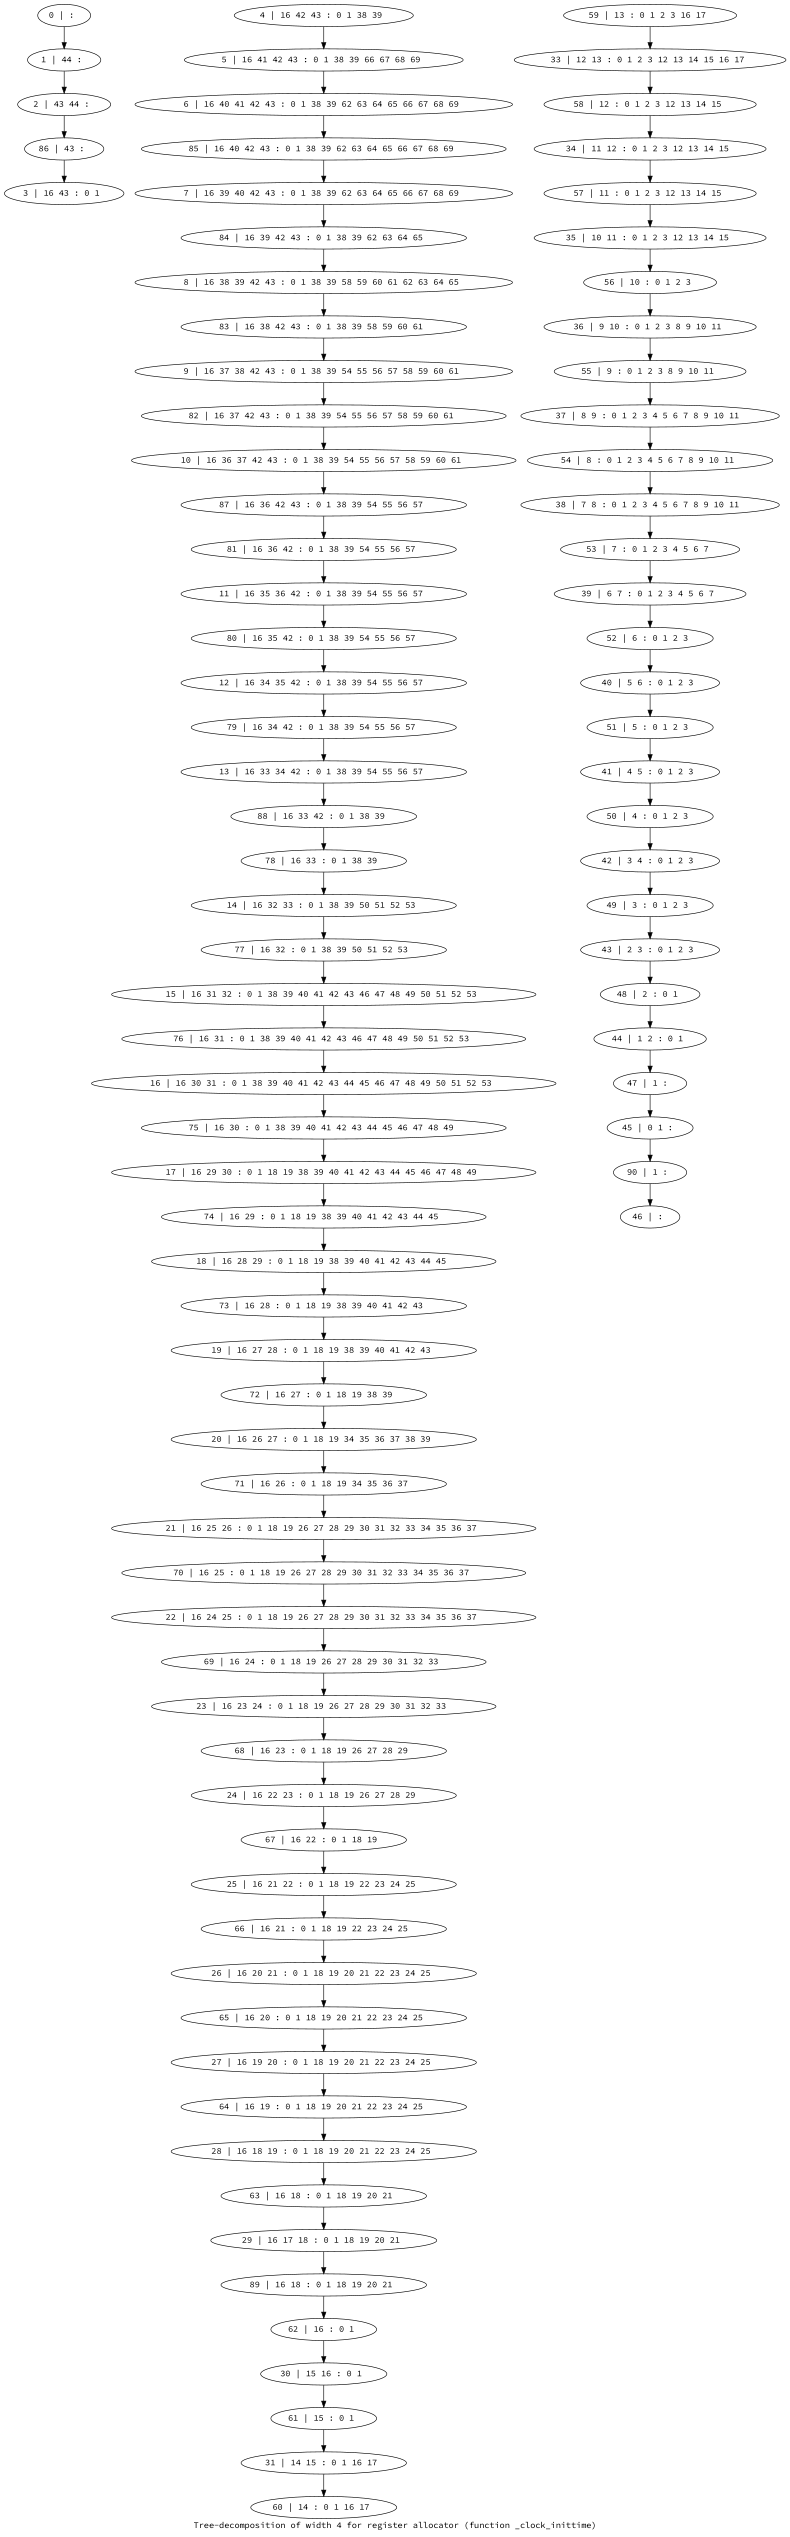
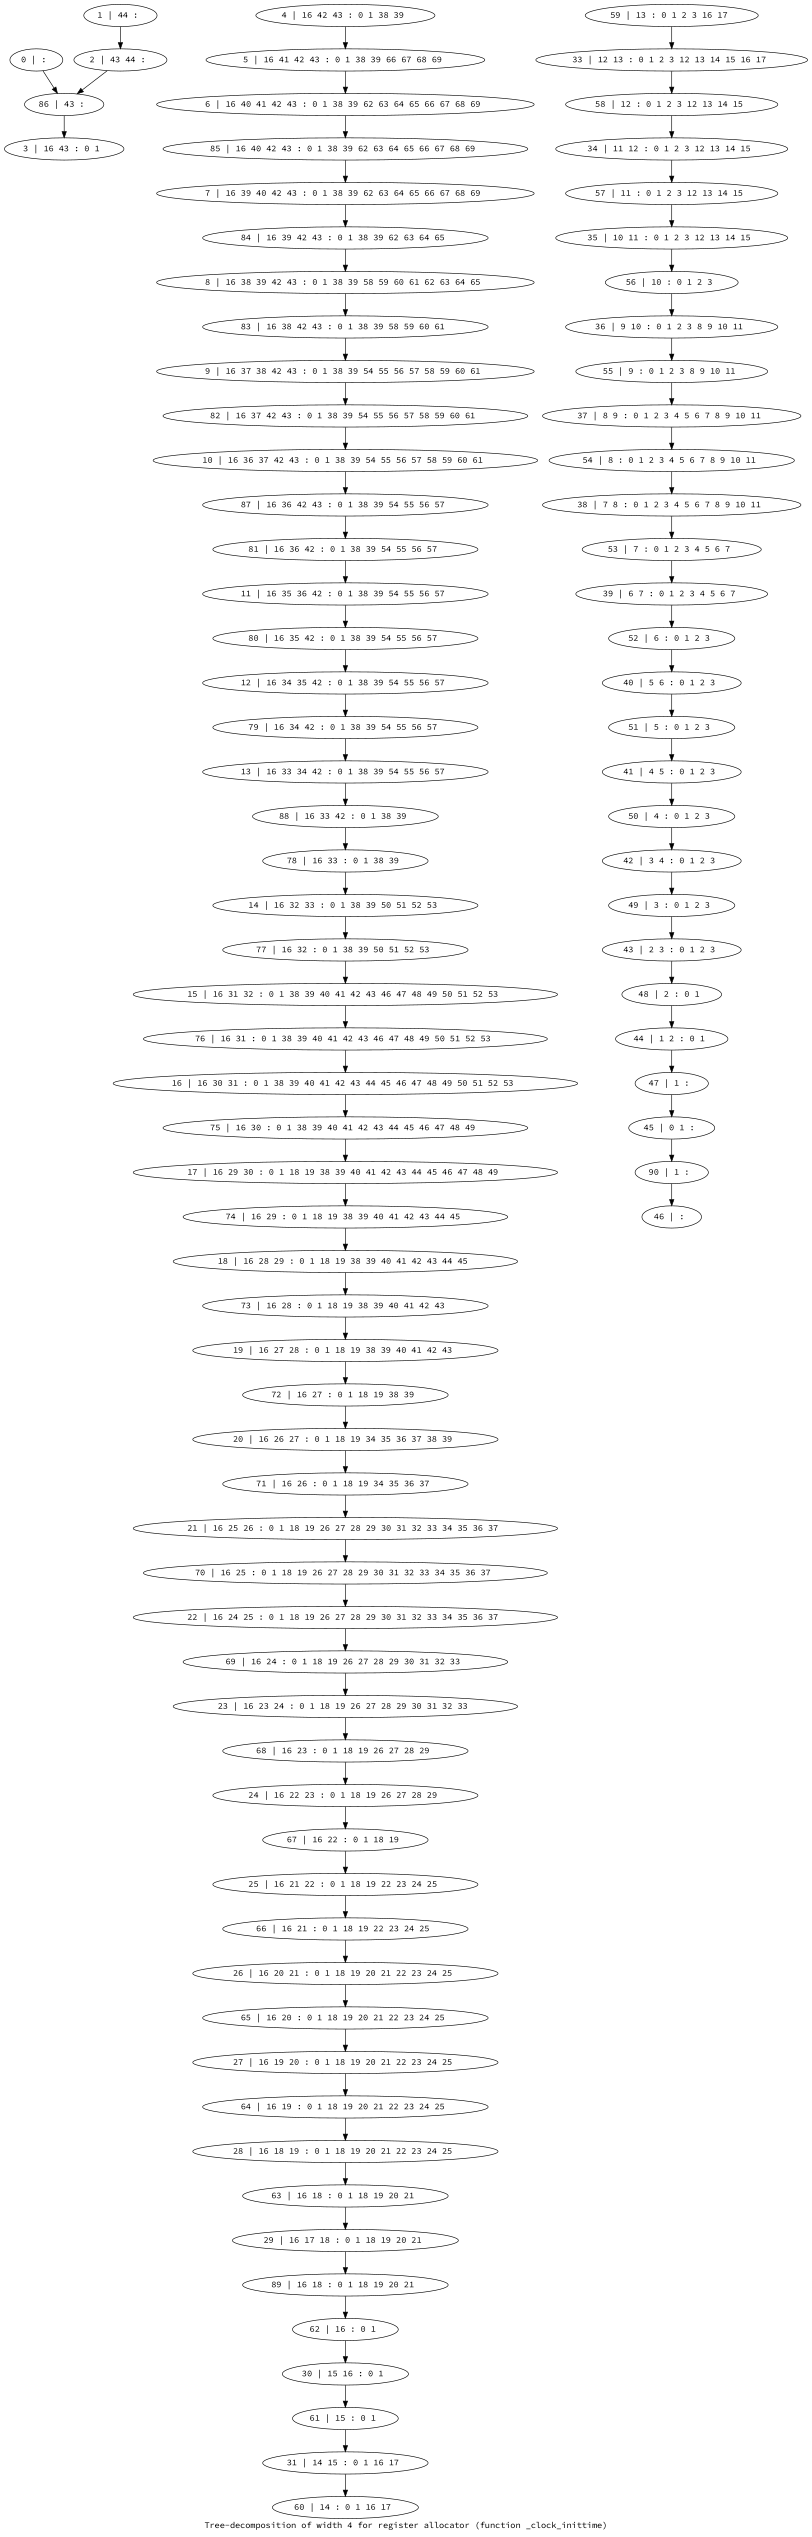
edge "0 | :" -> "1 | 44 :": now "0 | :" -> "86 | 43 :"
